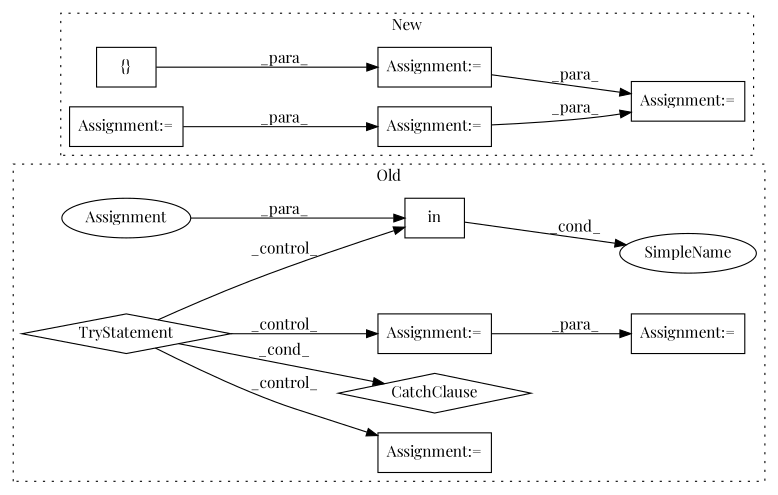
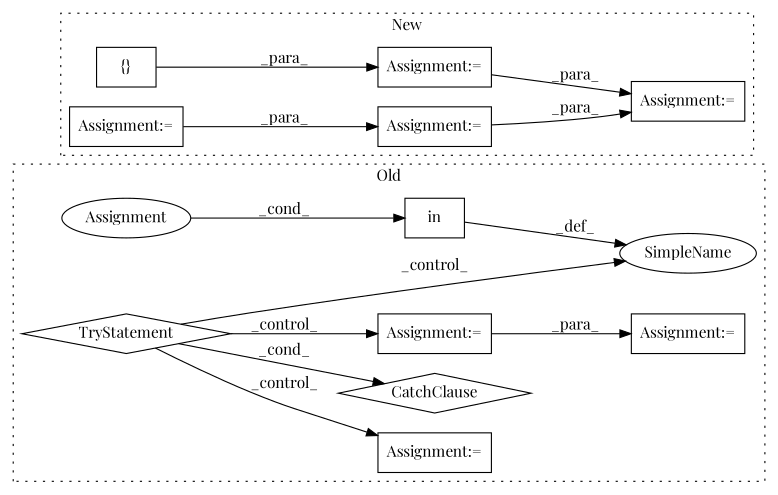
edge "Assignment" -> "in": label "_para_" -> "_cond_"
edge "in" -> "SimpleName": label "_cond_" -> "_def_"
edge "TryStatement" -> "in": now "TryStatement" -> "SimpleName"
